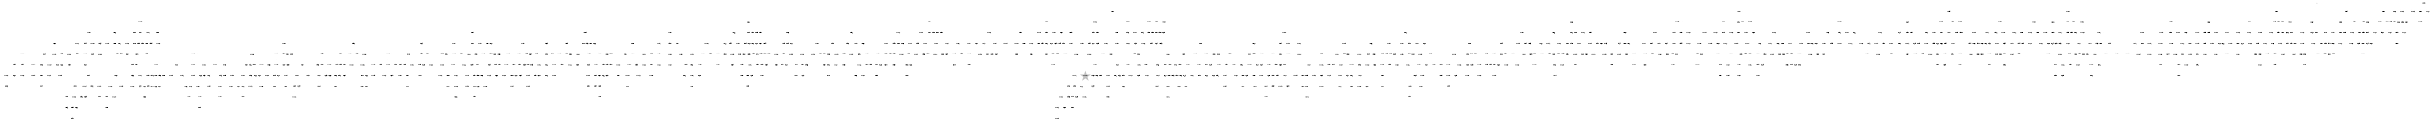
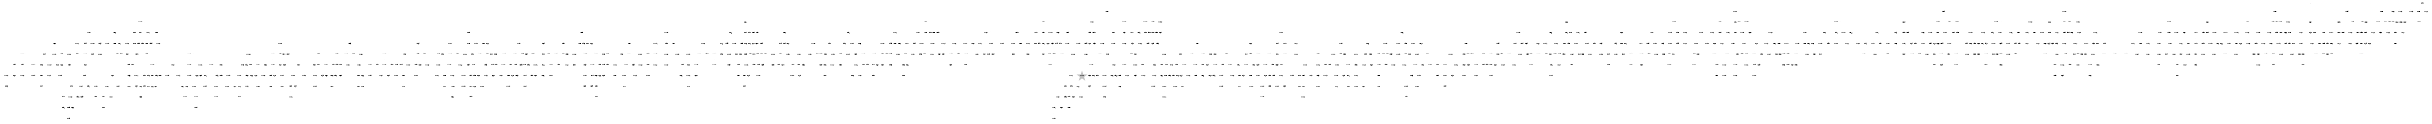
node "M2522": removed
